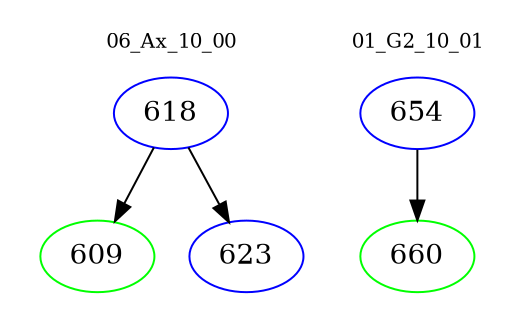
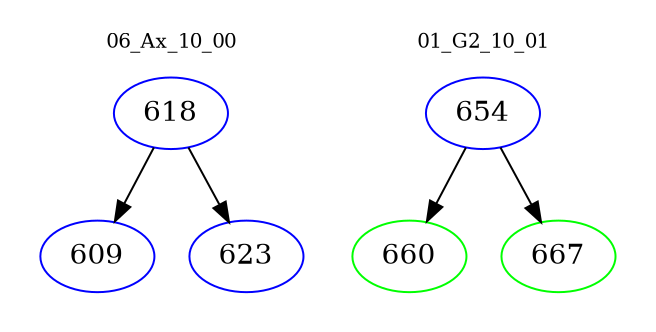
node "609": color green -> blue
node "667": added
